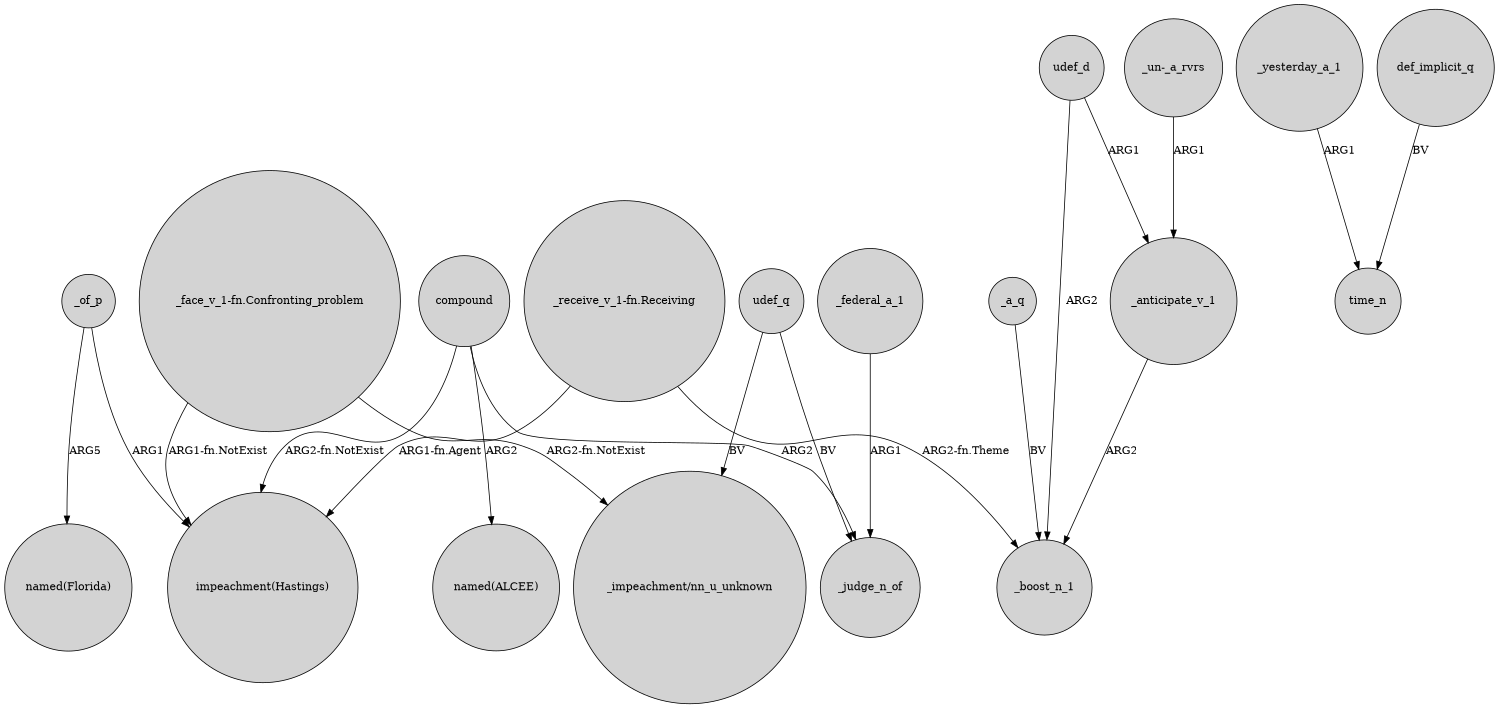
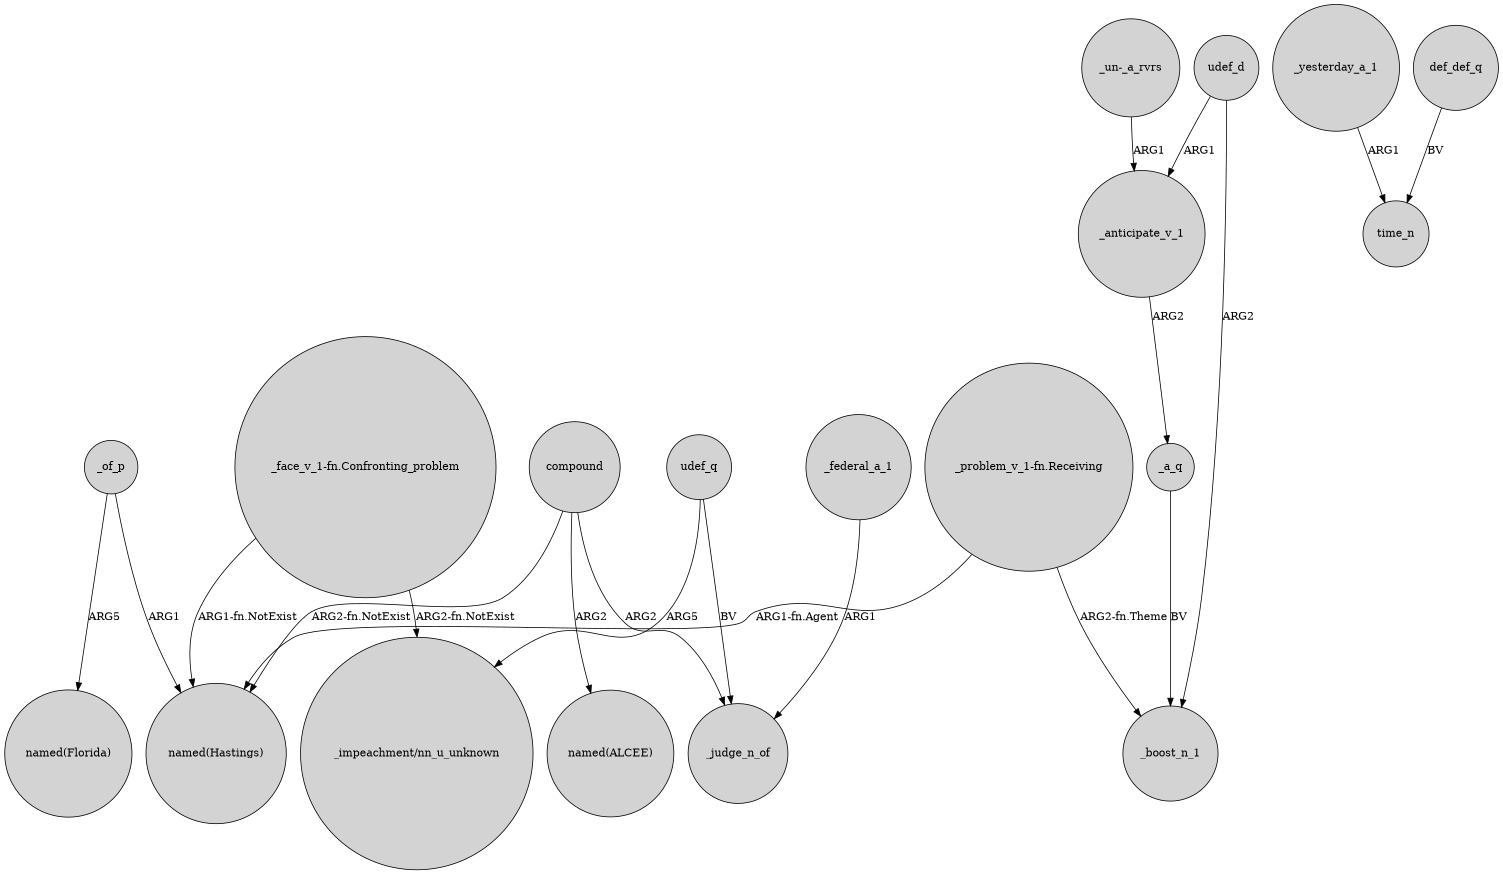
node "def_implicit_q": label "def_implicit_q" -> "def_def_q"
node "_receive_v_1-fn.Receiving": label "_receive_v_1-fn.Receiving" -> "_problem_v_1-fn.Receiving"
edge "_anticipate_v_1" -> "_boost_n_1": now "_anticipate_v_1" -> "_a_q"
edge "udef_q" -> "_impeachment/nn_u_unknown": label "BV" -> "ARG5"
node "impeachment(Hastings)": label "impeachment(Hastings)" -> "named(Hastings)"
